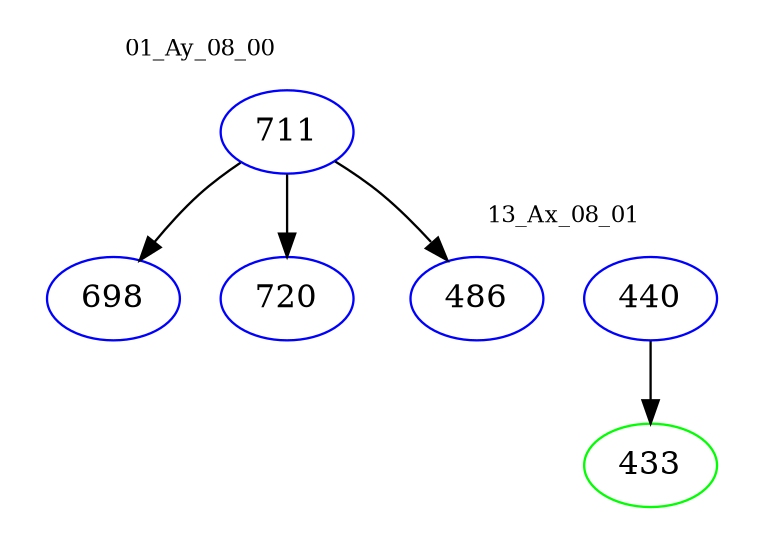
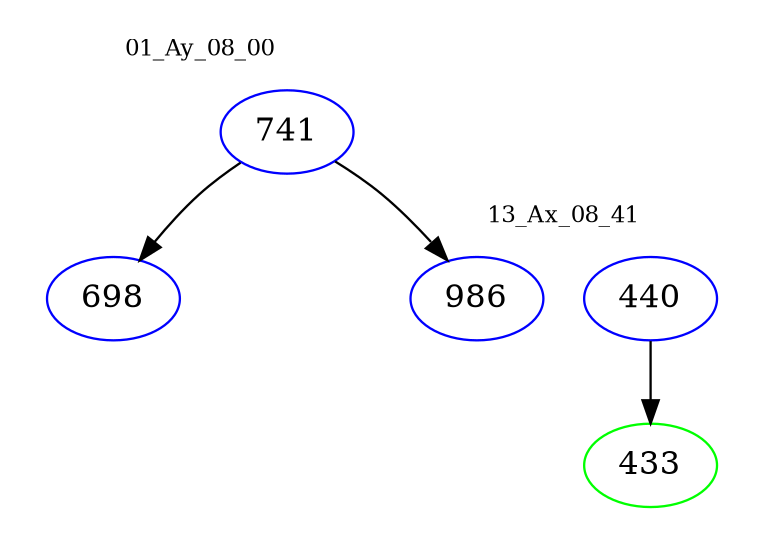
node "711": label "711" -> "741"
cluster "13_Ax_08_01": label "13_Ax_08_01" -> "13_Ax_08_41"
node "720": removed
node "486": label "486" -> "986"
